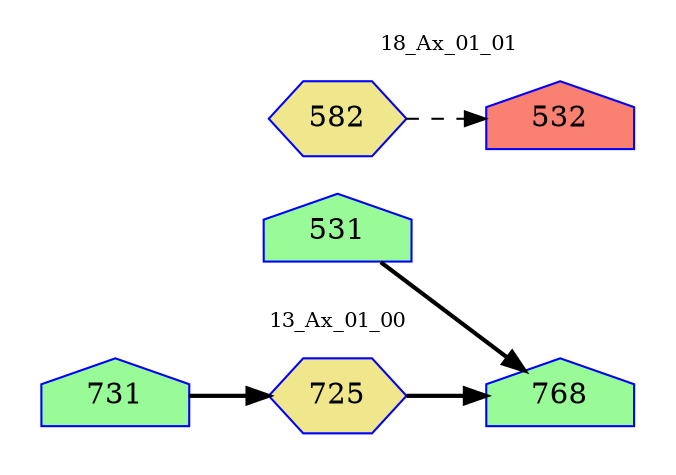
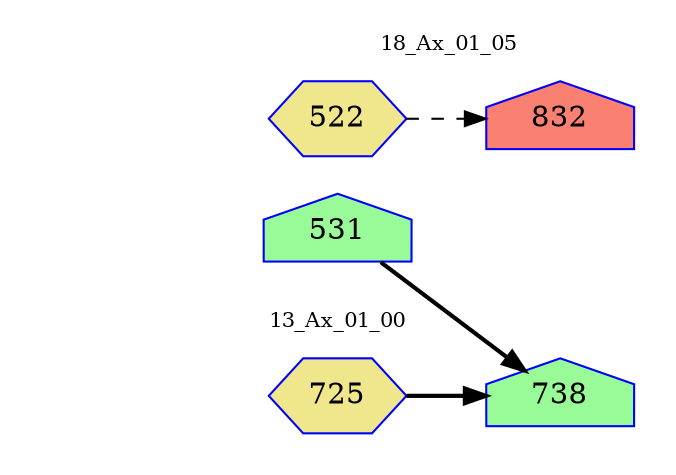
cluster "18_Ax_01_01": label "18_Ax_01_01" -> "18_Ax_01_05"
node "582": label "582" -> "522"
node "532": label "532" -> "832"
node "731": removed
node "768": label "768" -> "738"
